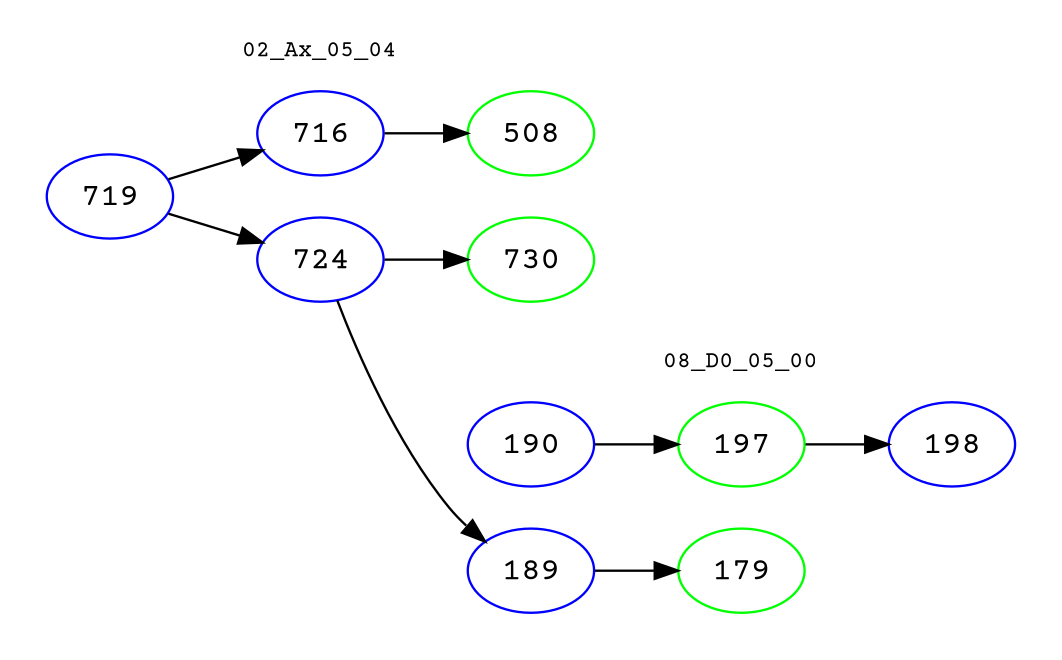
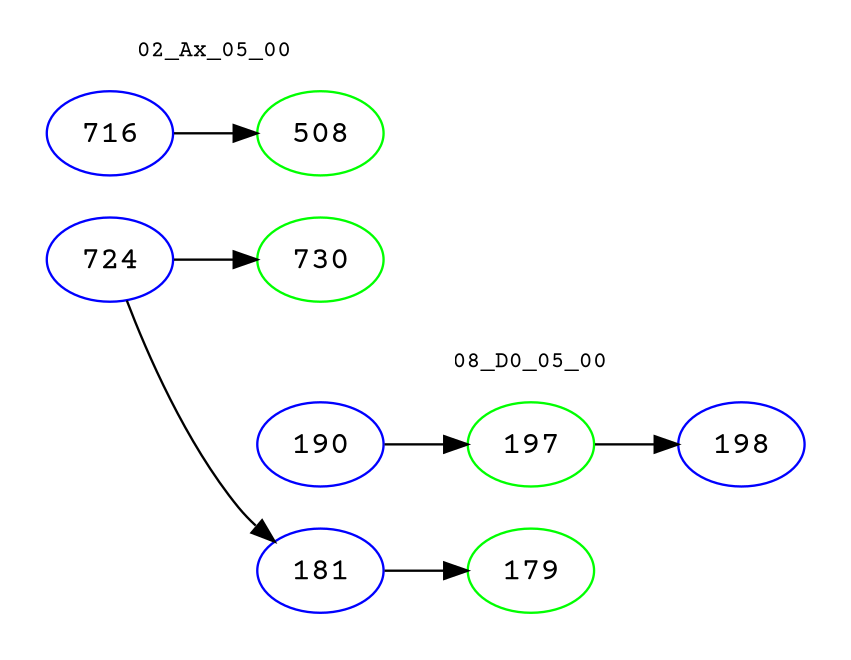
cluster "02_Ax_05_04": label "02_Ax_05_04" -> "02_Ax_05_00"
node "719": removed
node "189": label "189" -> "181"
